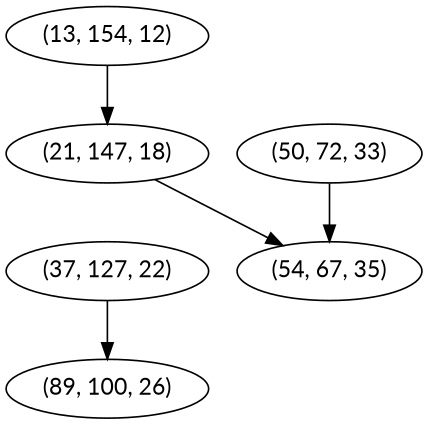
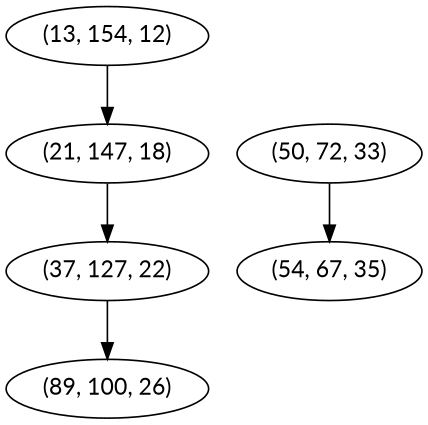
edge "(21, 147, 18)" -> "(54, 67, 35)": now "(21, 147, 18)" -> "(37, 127, 22)"
